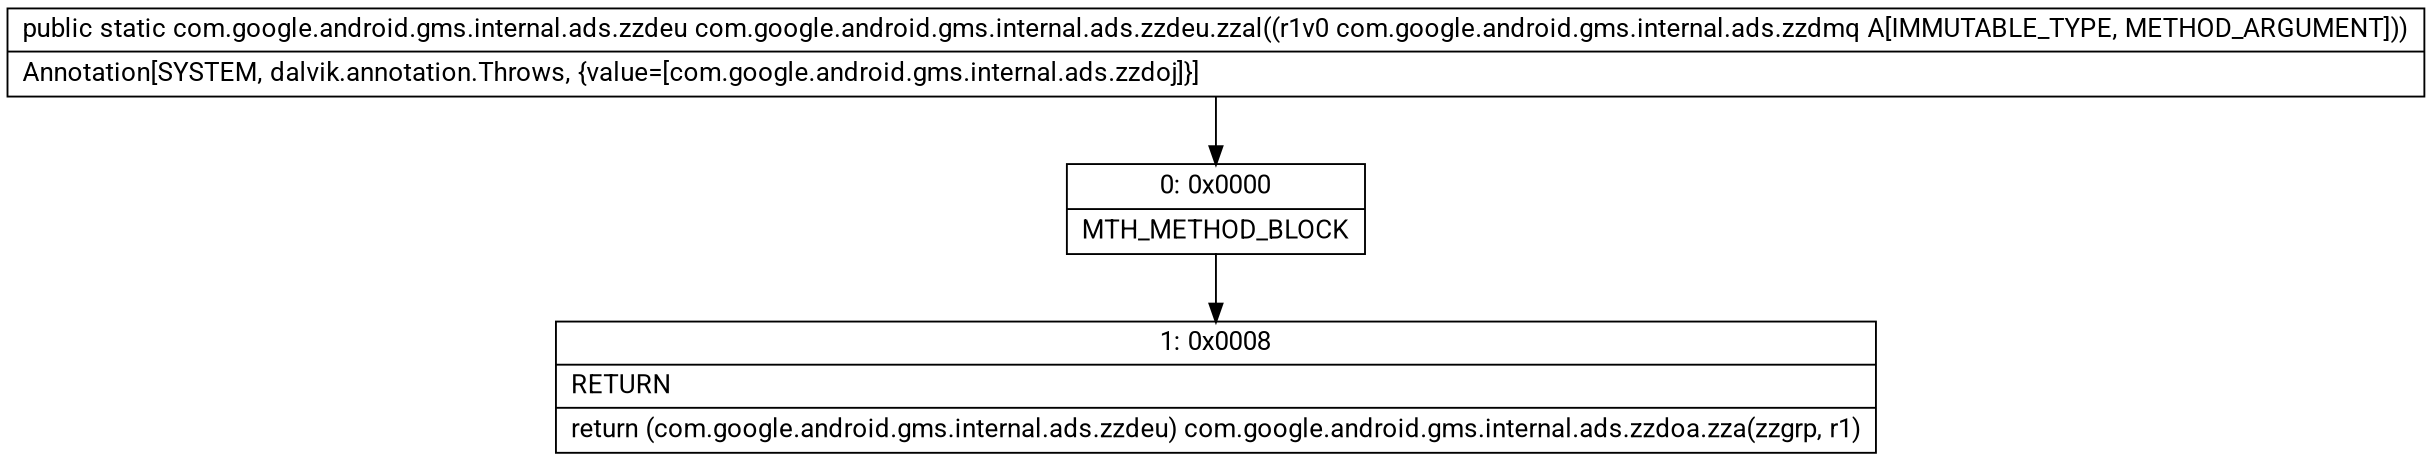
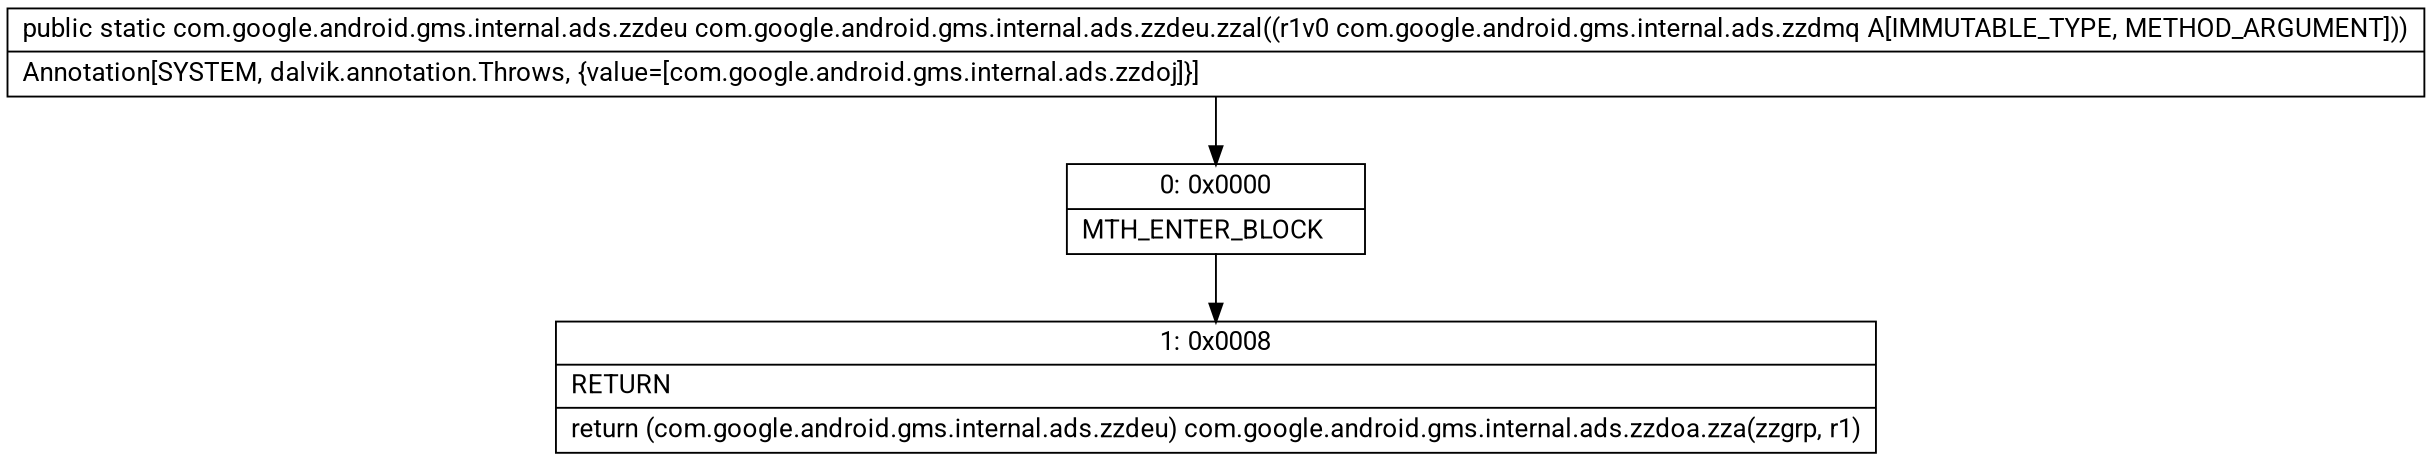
node "0: 0x0000": text "MTH_METHOD_BLOCK" -> "MTH_ENTER_BLOCK"
